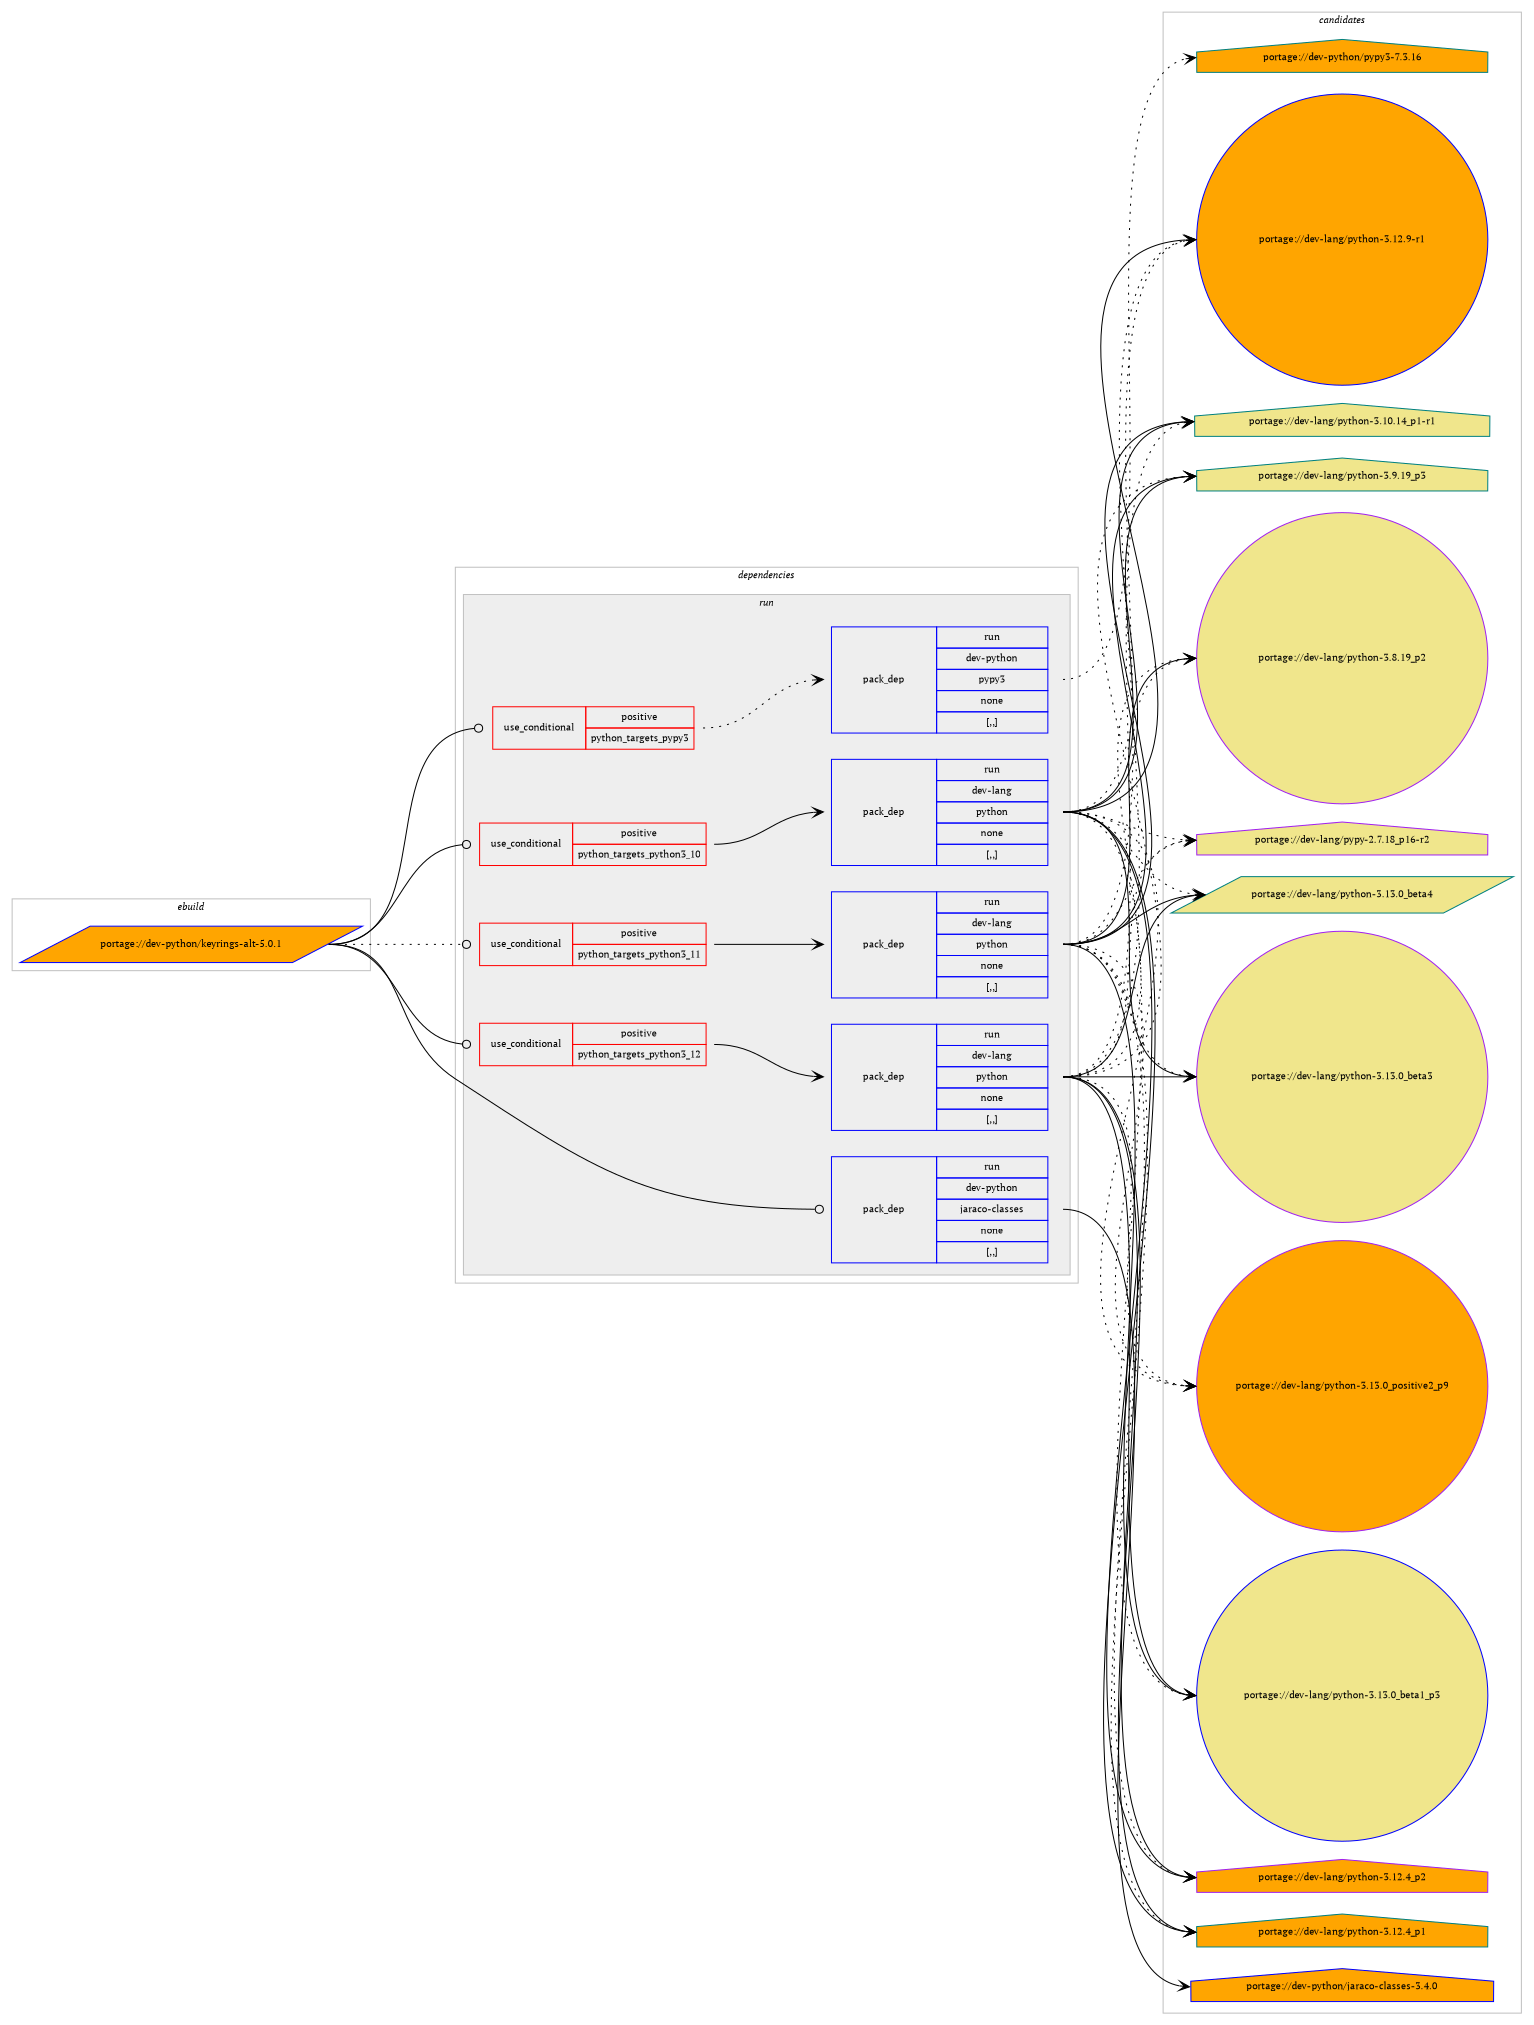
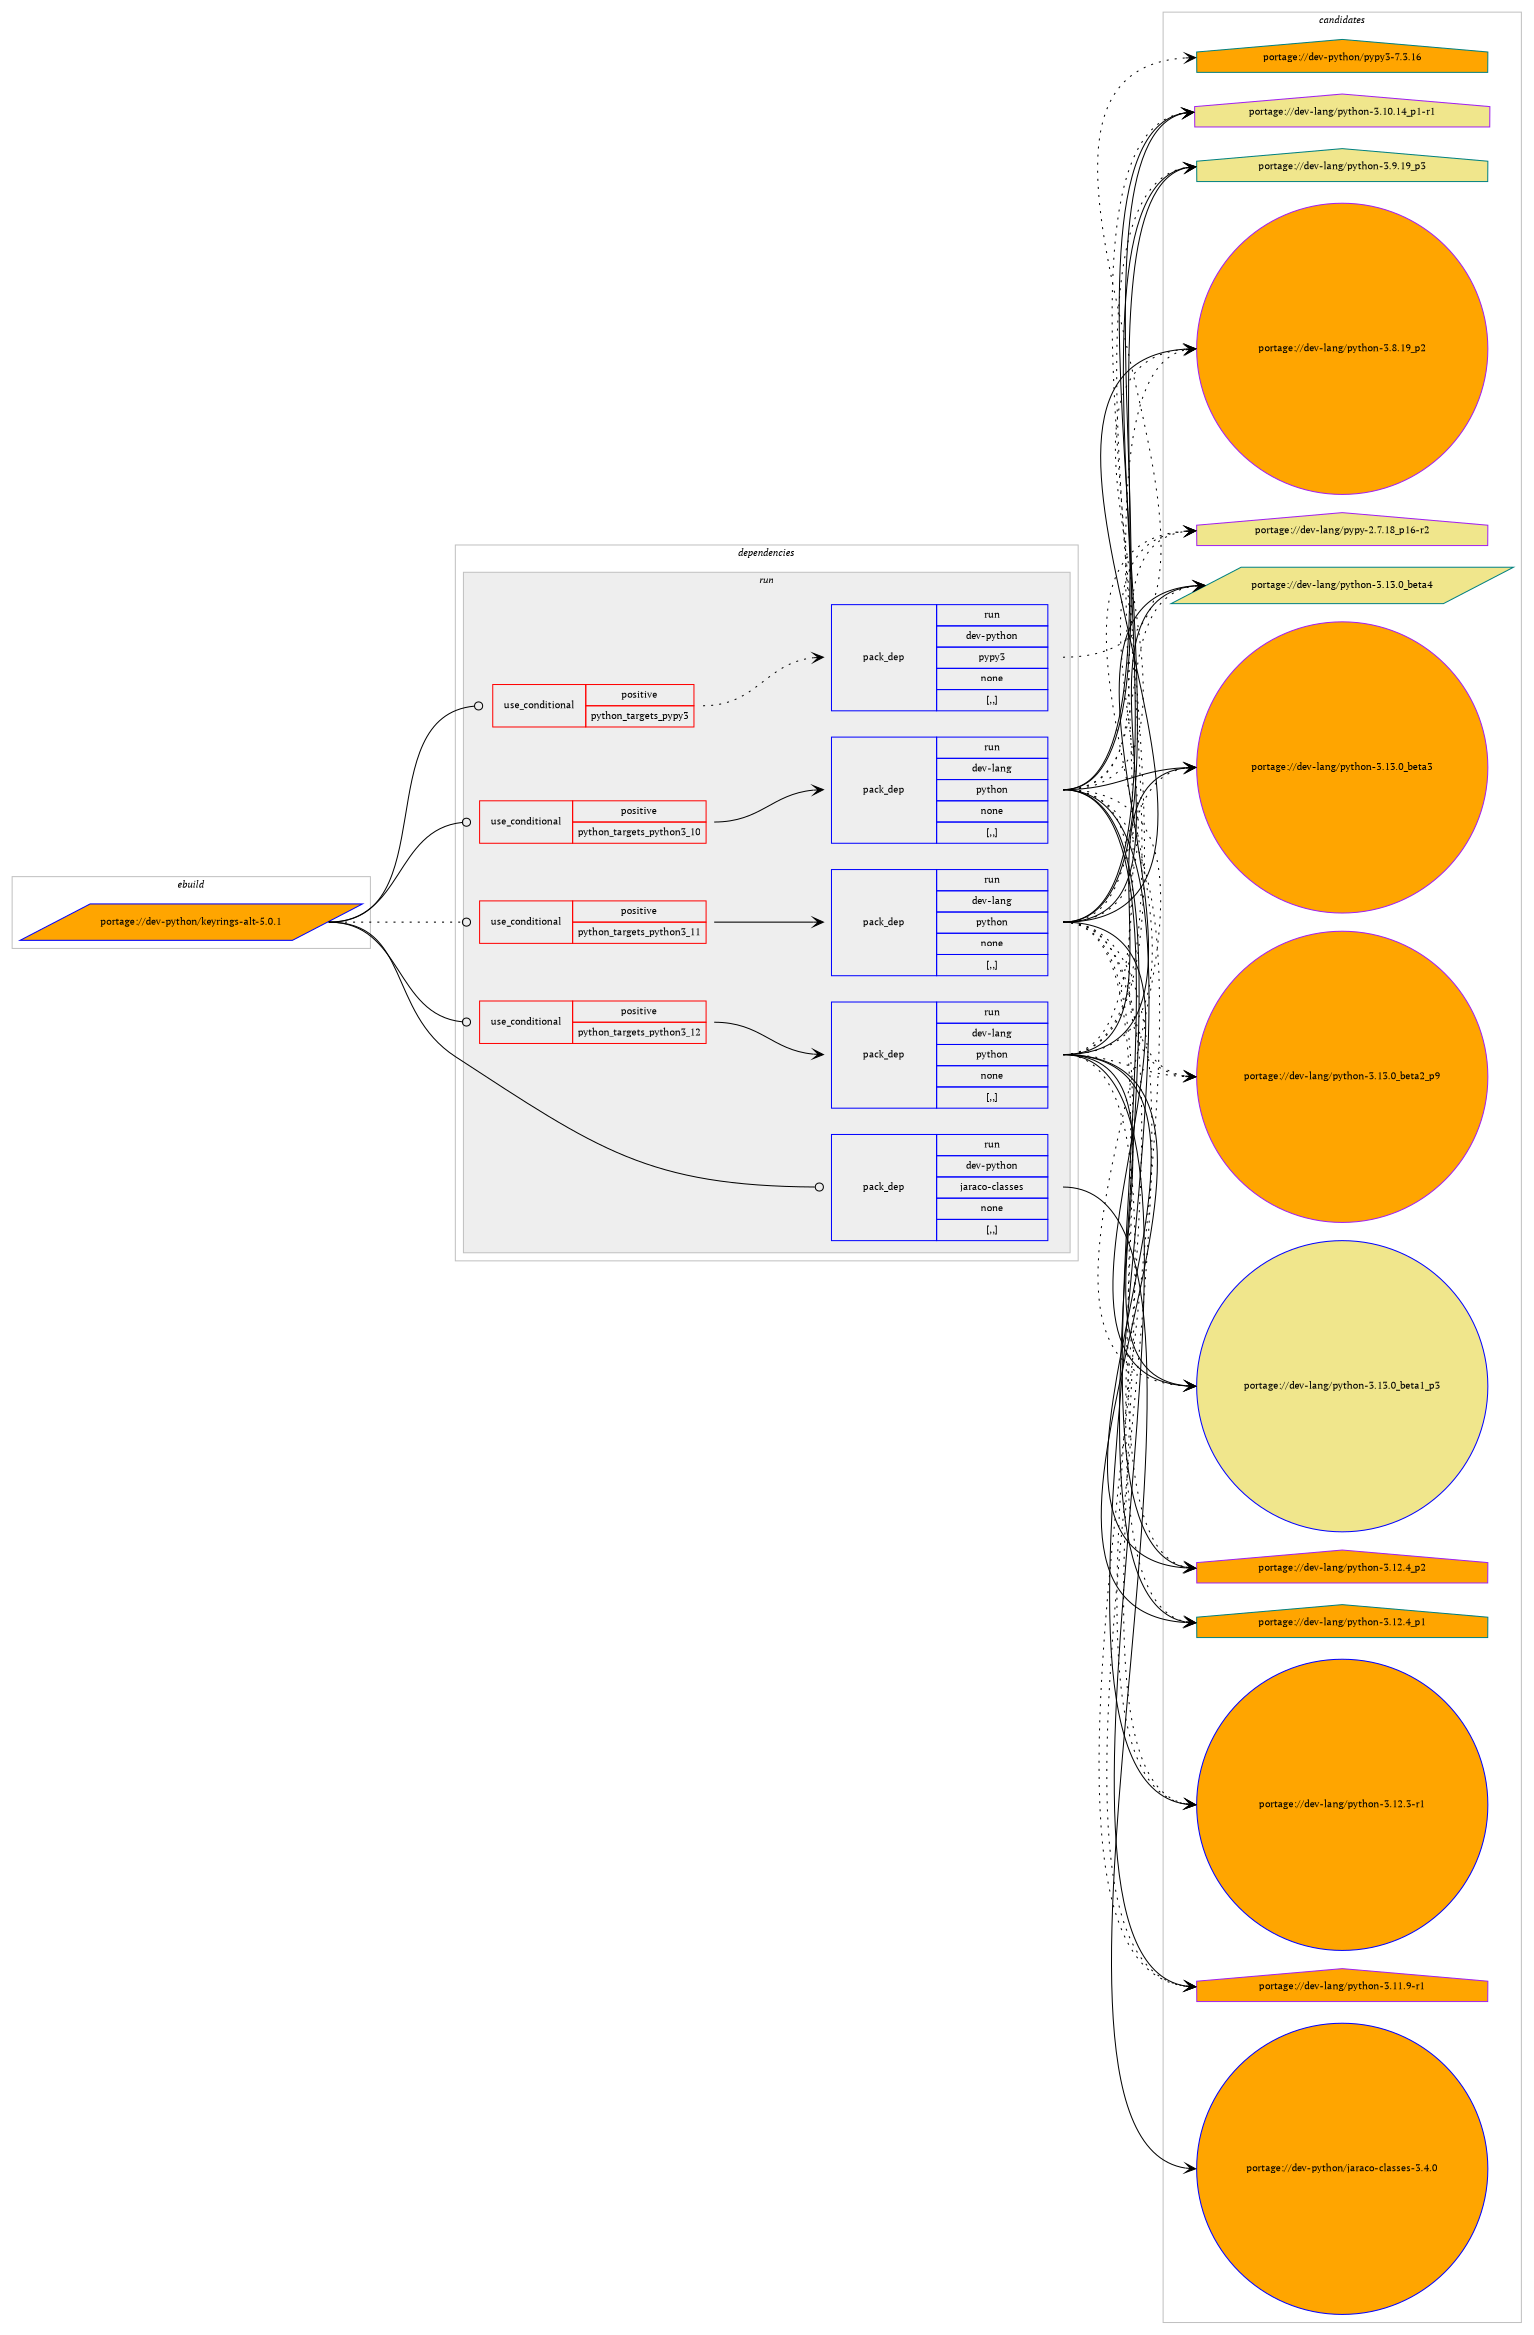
node "portage://dev-lang/python-3.12.9-r1": label "portage://dev-lang/python-3.12.9-r1" -> "portage://dev-lang/python-3.12.3-r1"
node "portage://dev-lang/python-3.10.14_p1-r1": color teal -> purple
node "portage://dev-lang/python-3.8.19_p2": fillcolor khaki -> orange
node "portage://dev-lang/python-3.13.0_beta3": fillcolor khaki -> orange
node "portage://dev-lang/python-3.13.0_positive2_p9": label "portage://dev-lang/python-3.13.0_positive2_p9" -> "portage://dev-lang/python-3.13.0_beta2_p9"
node "portage://dev-python/jaraco-classes-3.4.0": shape house -> circle
node "portage://dev-lang/python-3.11.9-r1": added
